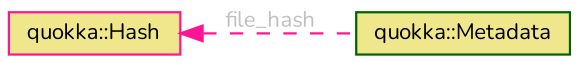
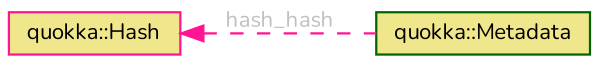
edge "quokka::Metadata" -> "quokka::Hash": label " file_hash" -> " hash_hash"
